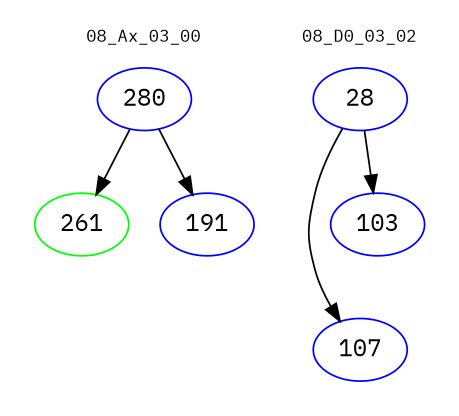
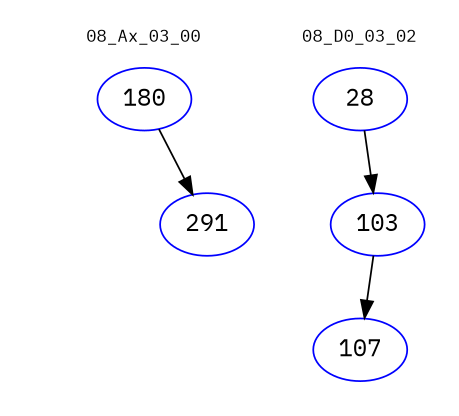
node "280": label "280" -> "180"
edge "28" -> "107": now "103" -> "107"
node "261": removed
node "191": label "191" -> "291"
